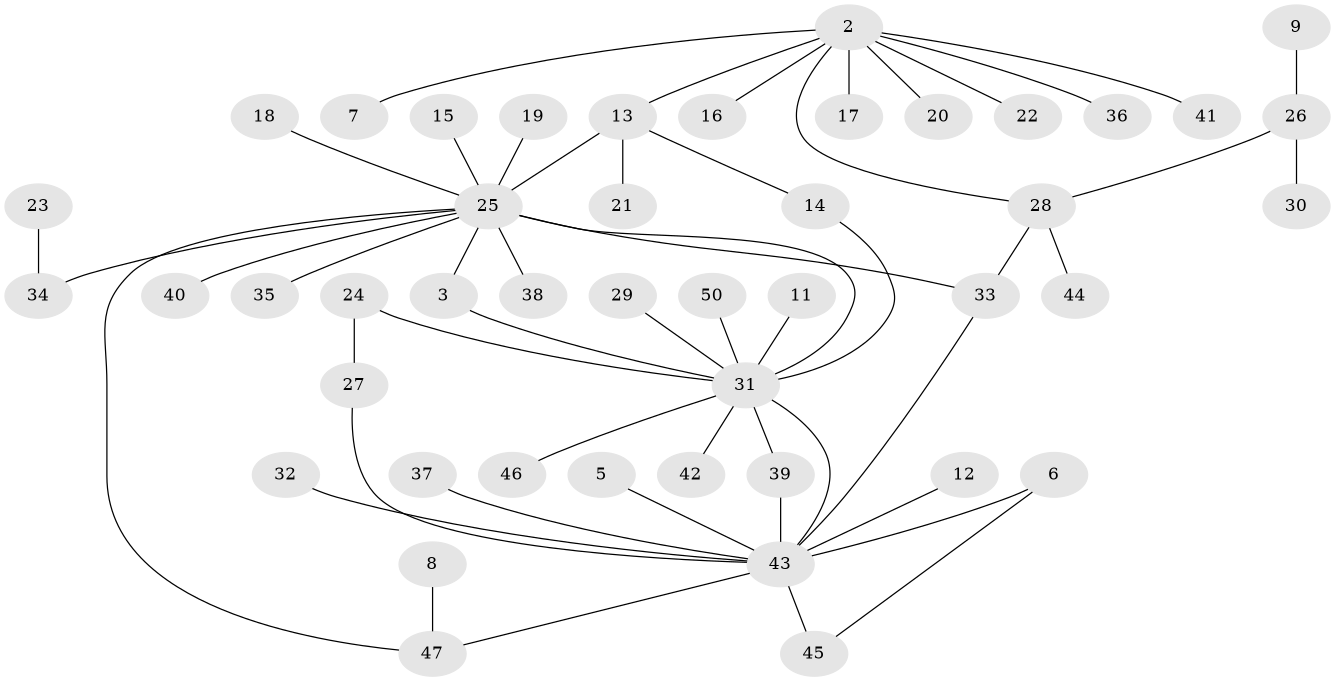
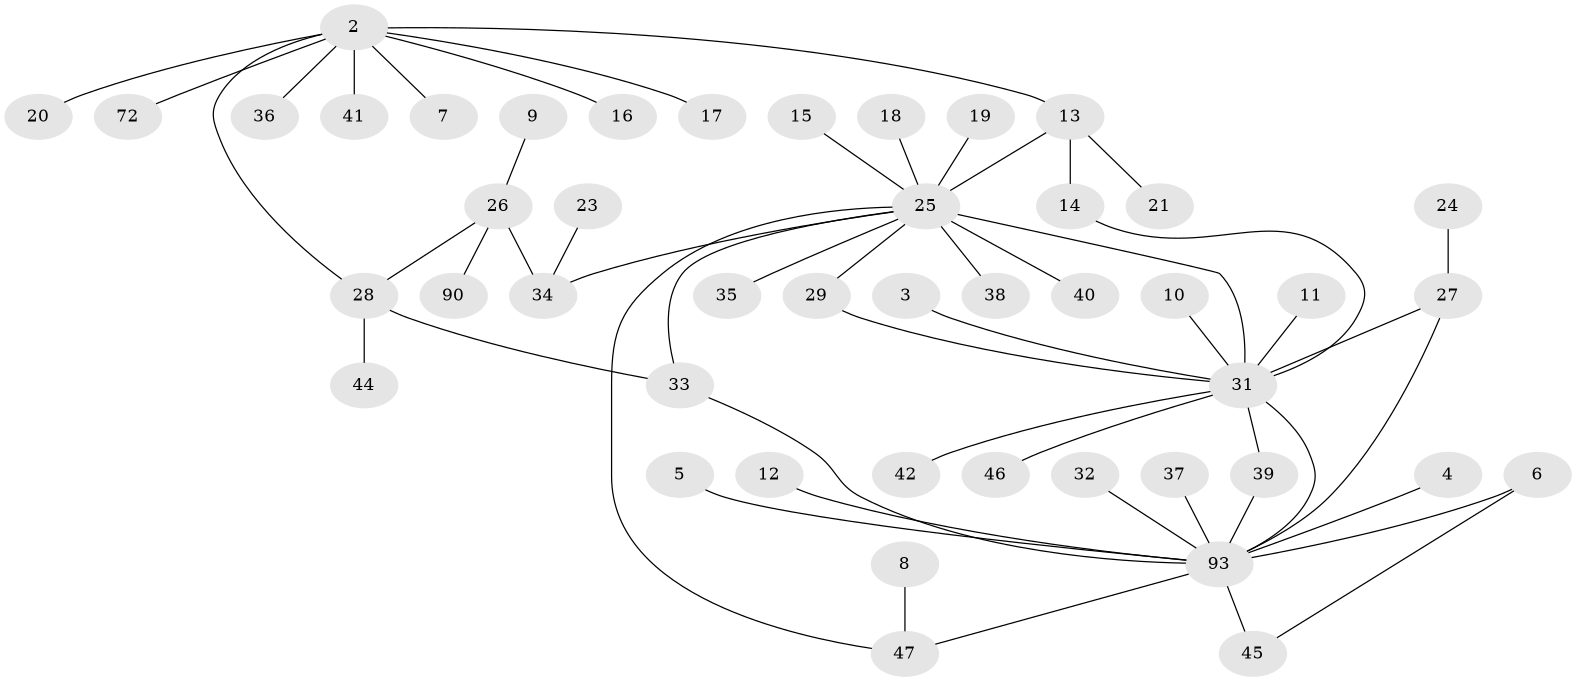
node "22": label "22" -> "72"
node "30": label "30" -> "90"
edge "25" -- "3": now "25" -- "29"
edge "26" -- "34": added
node "50": label "50" -> "10"
edge "24" -- "31": now "27" -- "31"
node "4": added
node "43": label "43" -> "93"
